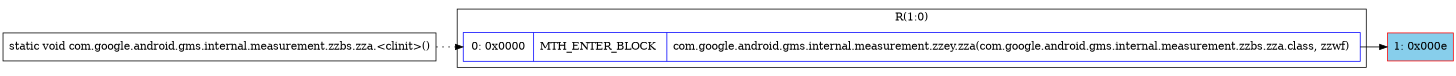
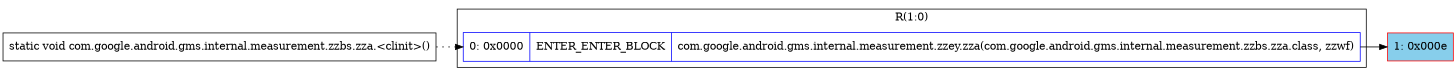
node "0: 0x0000": text "MTH_ENTER_BLOCK" -> "ENTER_ENTER_BLOCK"
